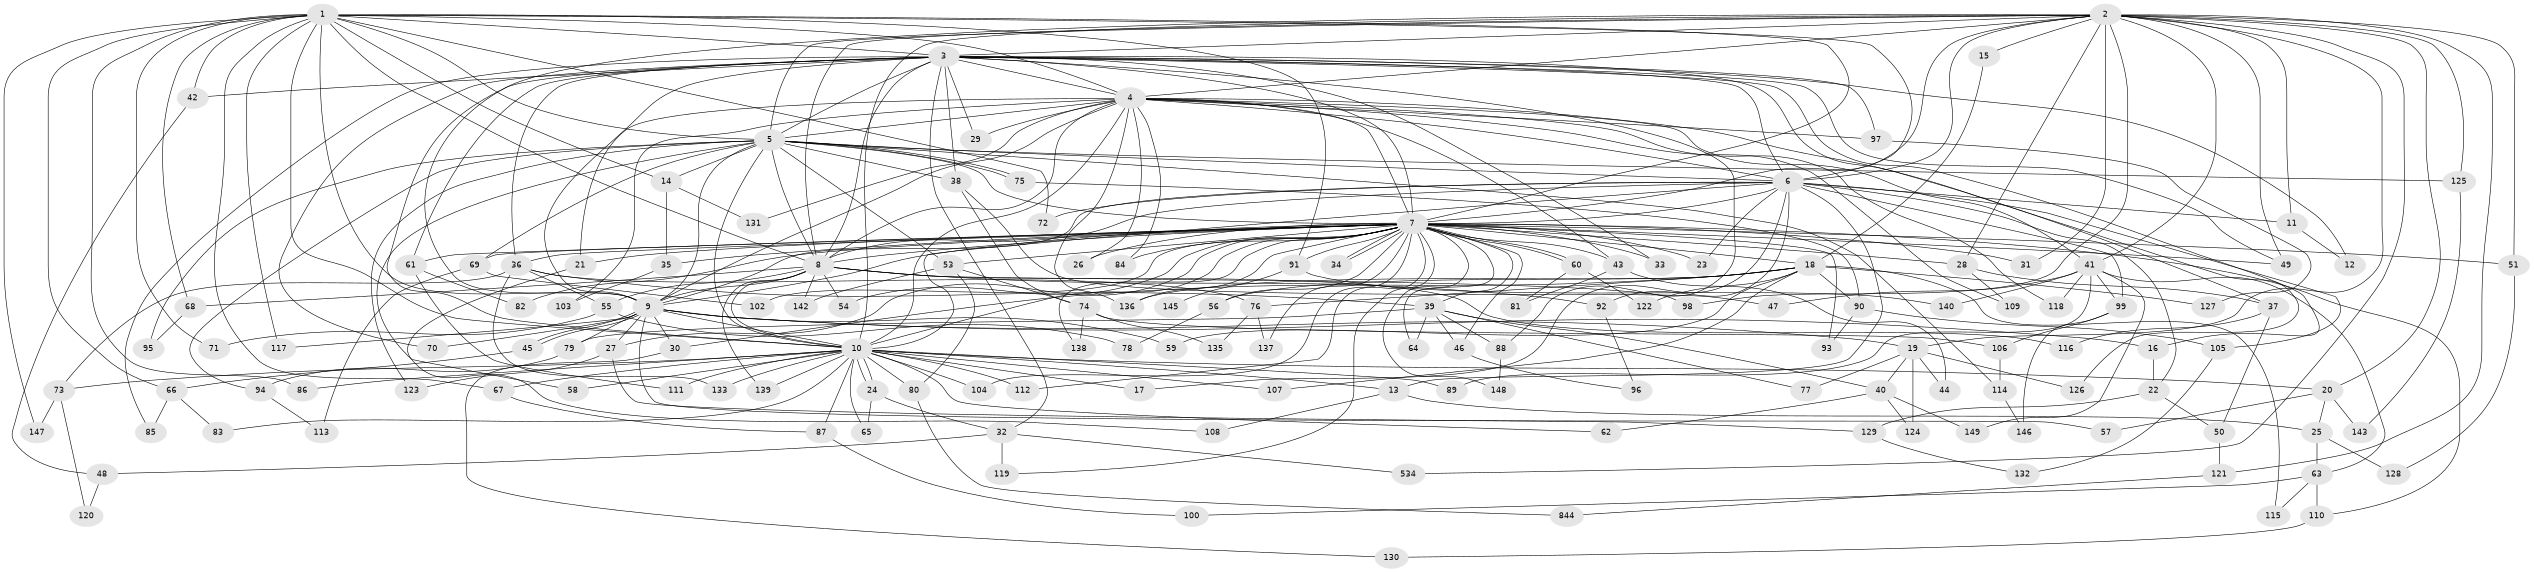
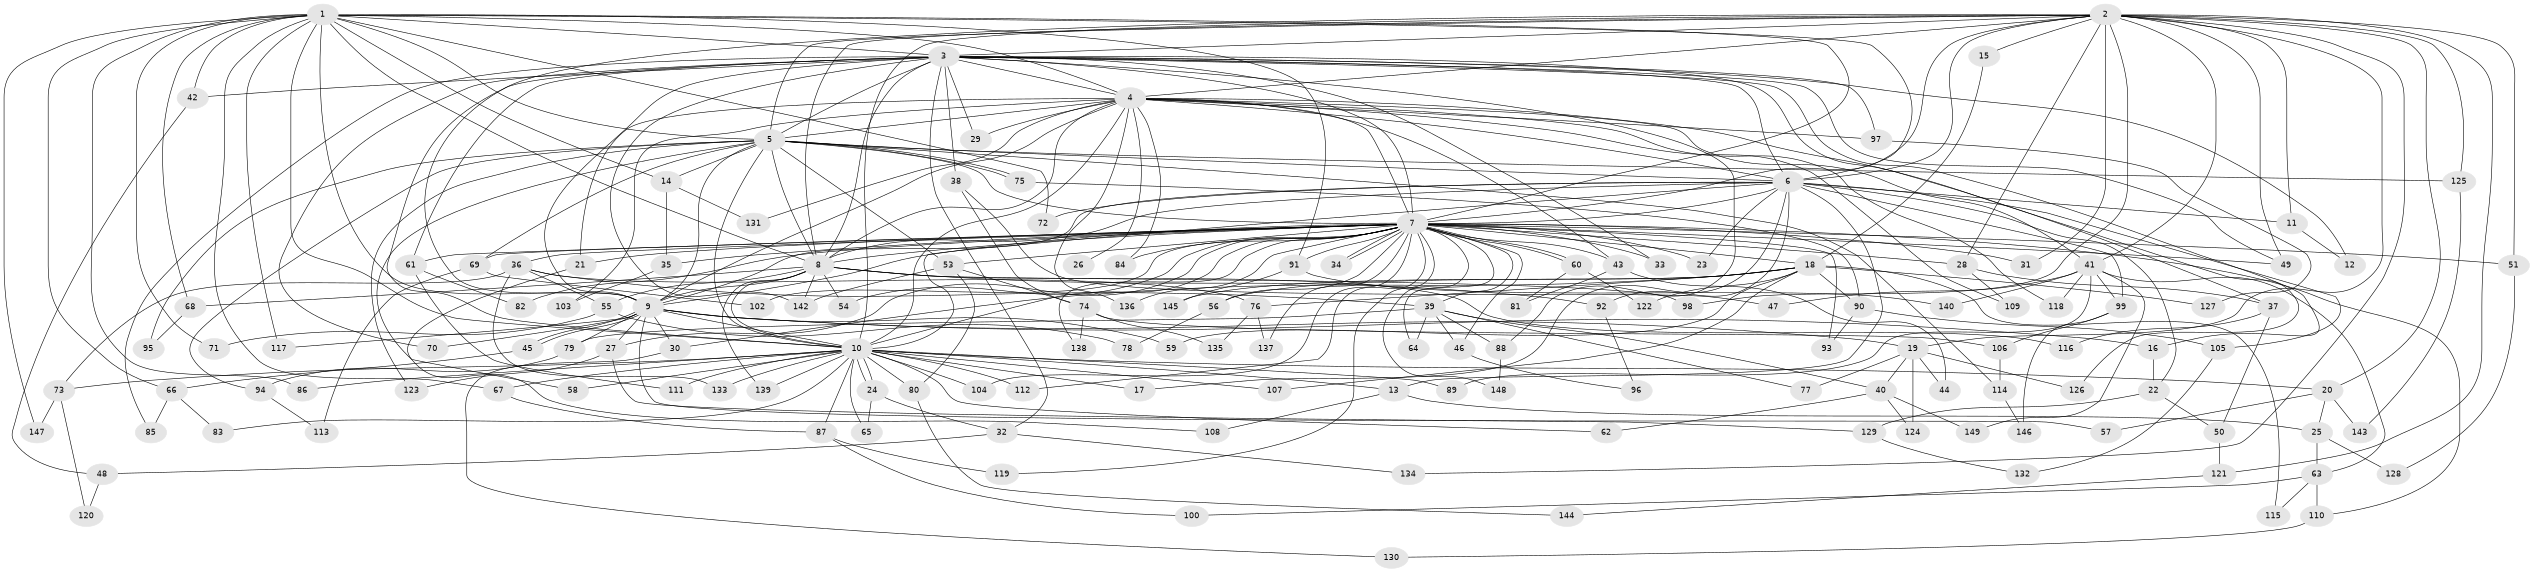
edge "3" -- "36": now "3" -- "142"
edge "5" -- "38": removed
edge "7" -- "26": removed
edge "18" -- "136": now "18" -- "145"
edge "32" -- "119": now "87" -- "119"
node "534": label "534" -> "134"
node "844": label "844" -> "144"
